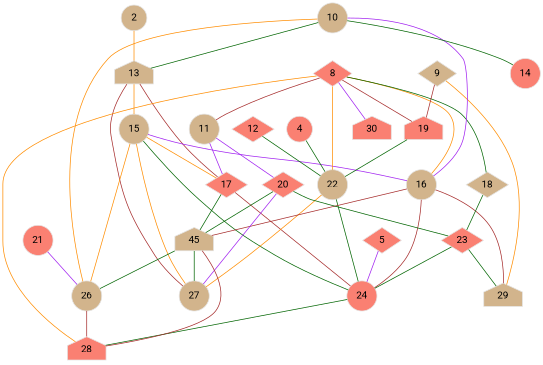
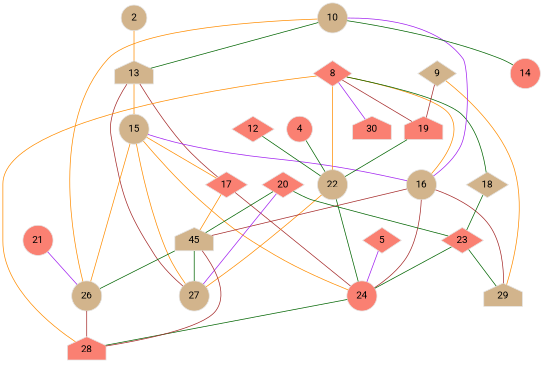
node "11": removed
edge "17" -- "45": color darkgreen -> darkorange
edge "15" -- "24": color darkgreen -> darkorange
